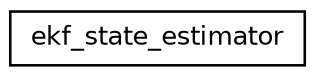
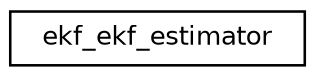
node "ekf_state_estimator": label "ekf_state_estimator" -> "ekf_ekf_estimator"
